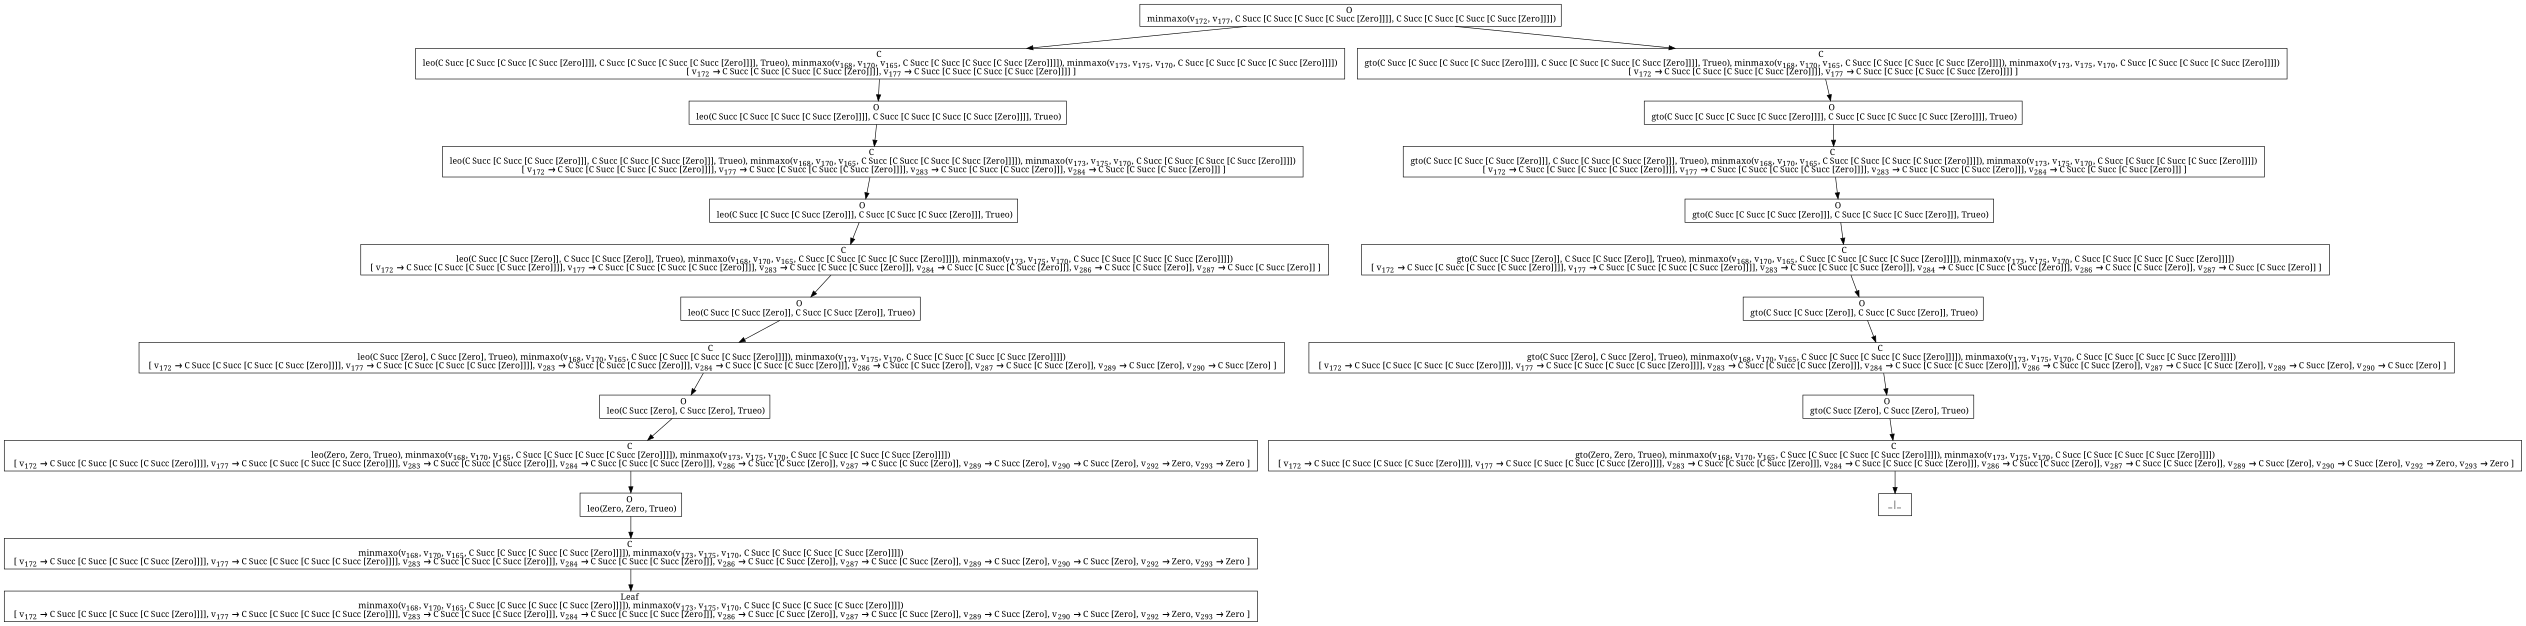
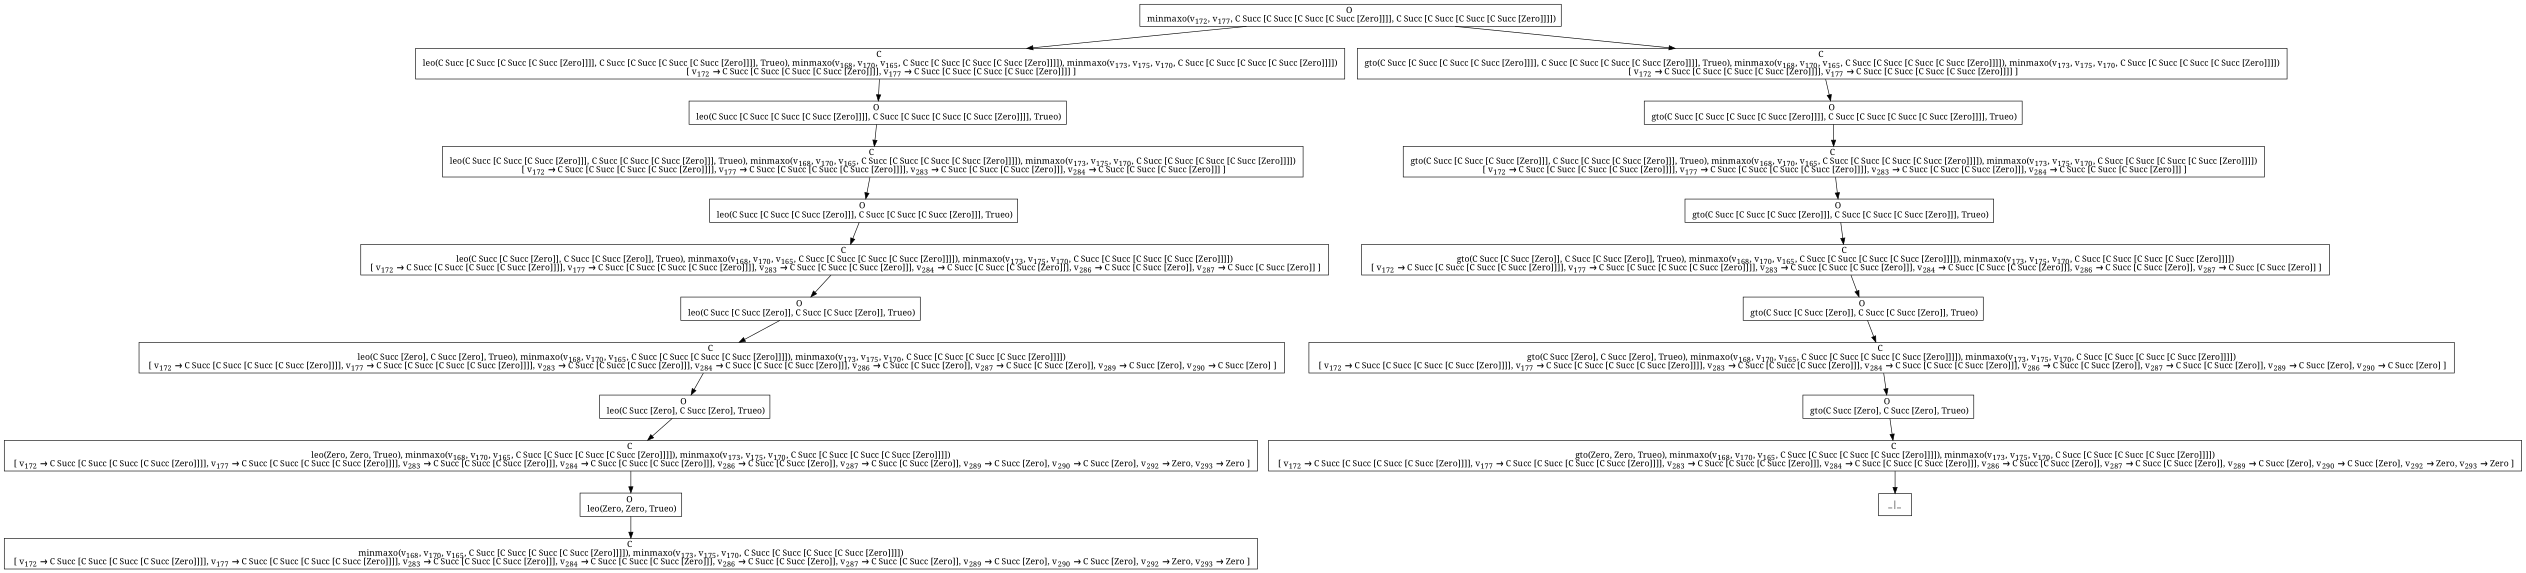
node "Leaf": removed
